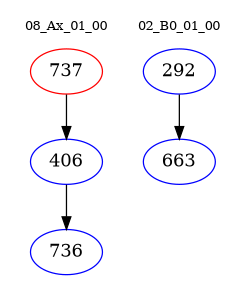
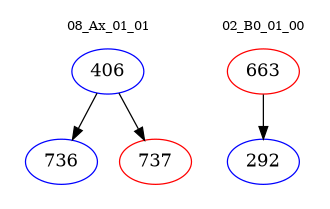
cluster "08_Ax_01_00": label "08_Ax_01_00" -> "08_Ax_01_01"
edge "737" -> "406": reversed
edge "292" -> "663": reversed
node "663": color blue -> red
